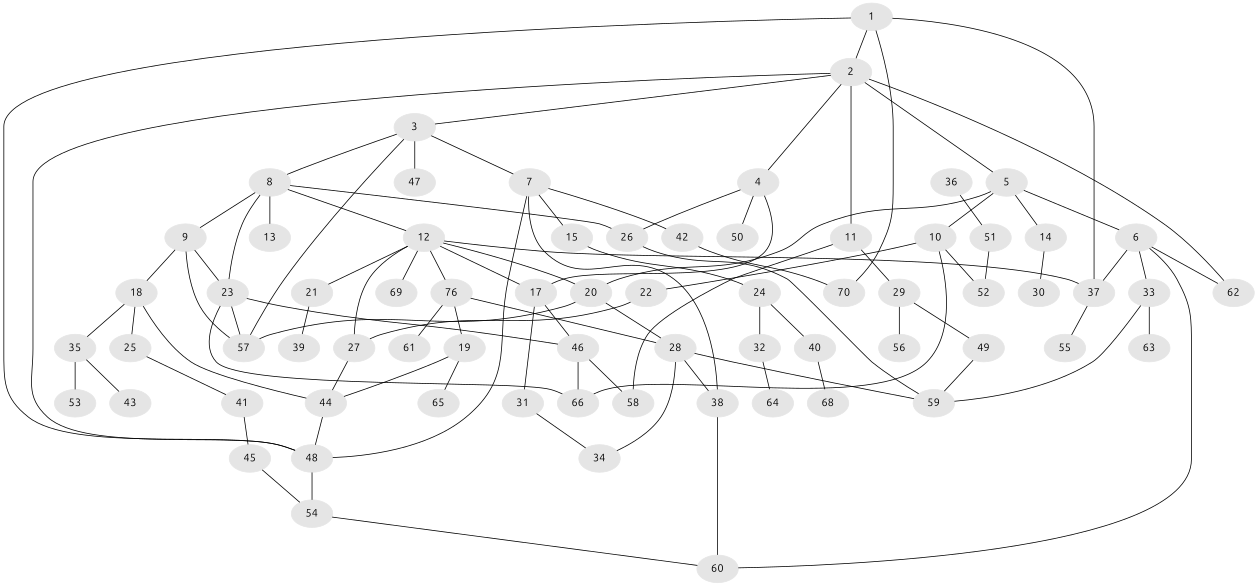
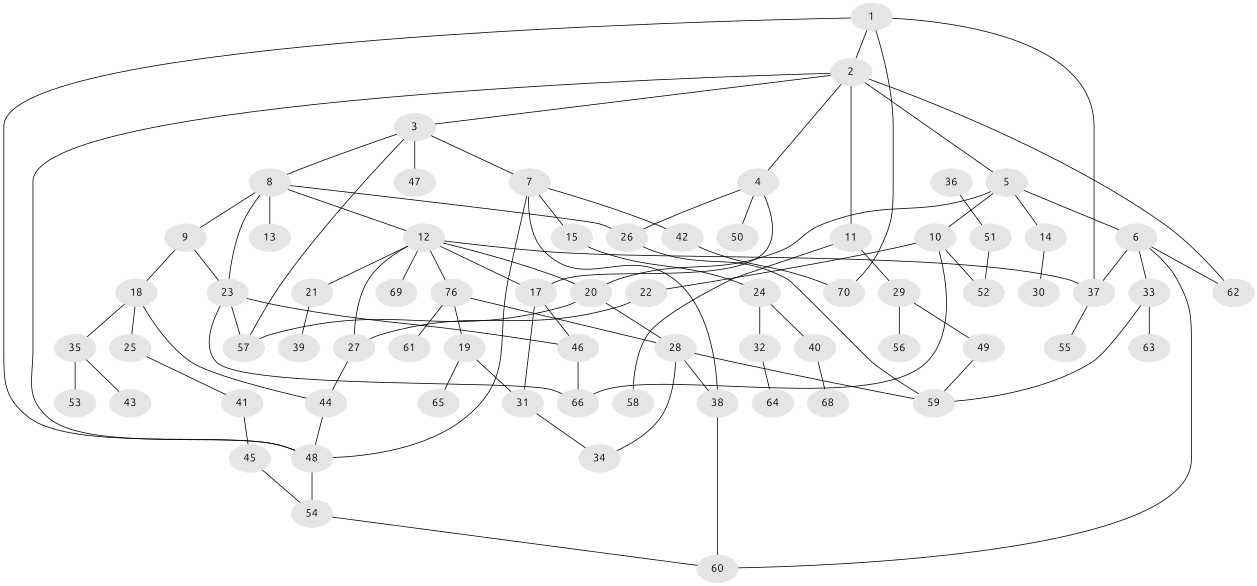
edge "9" -- "57": removed
edge "46" -- "58": removed
edge "19" -- "44": now "19" -- "31"
